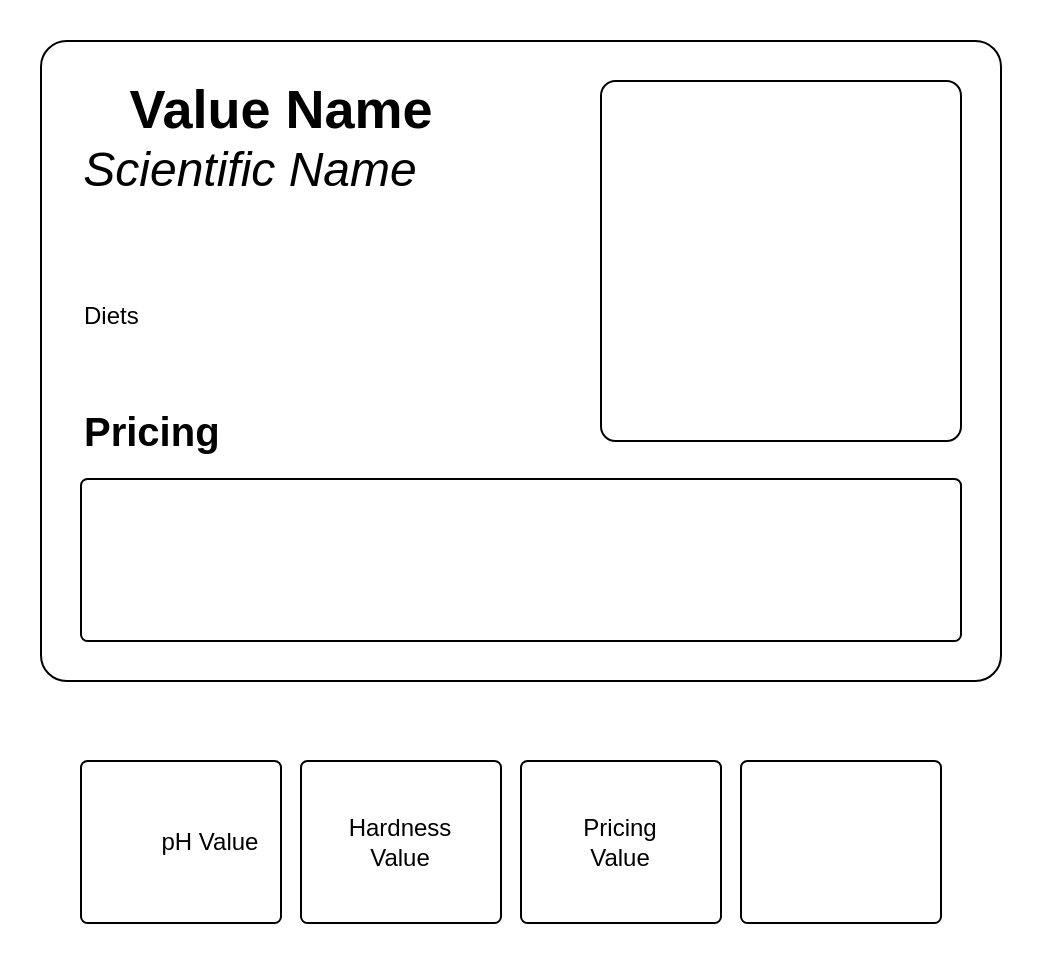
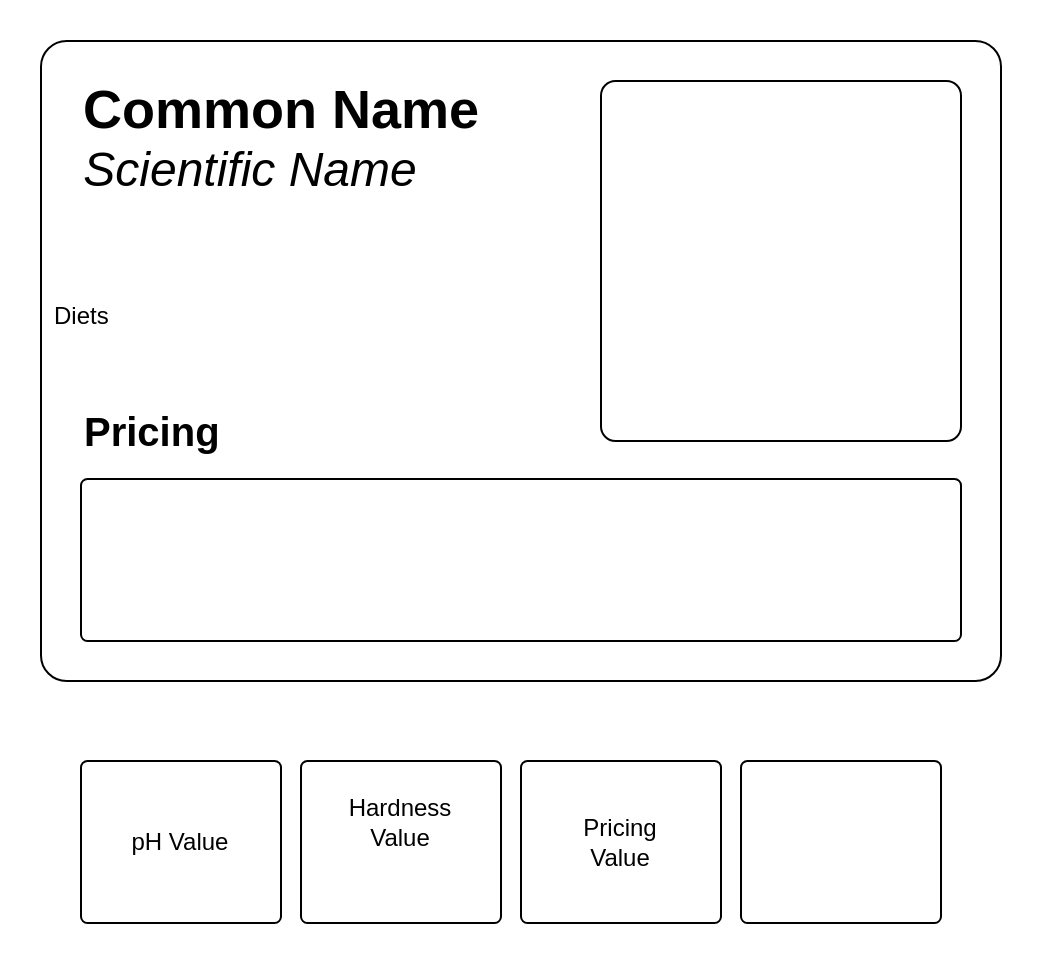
node "Value Name": label "Value Name" -> "Common Name"
node "Diets": moved (151, 316) -> (121, 316)
node "pH Value": moved (211, 842) -> (181, 842)
node "Hardness Value": moved (401, 842) -> (401, 822)
